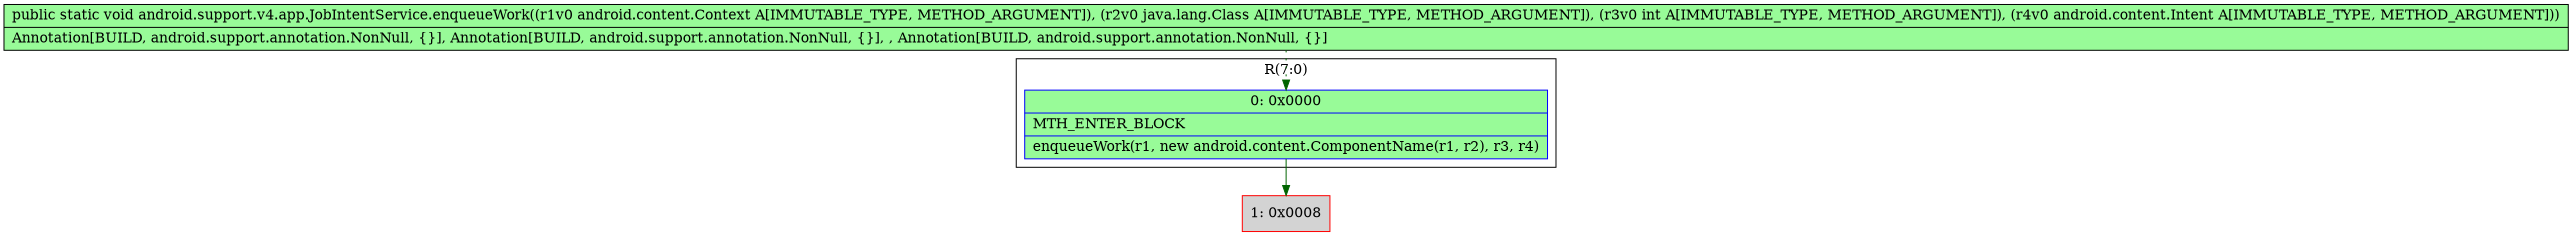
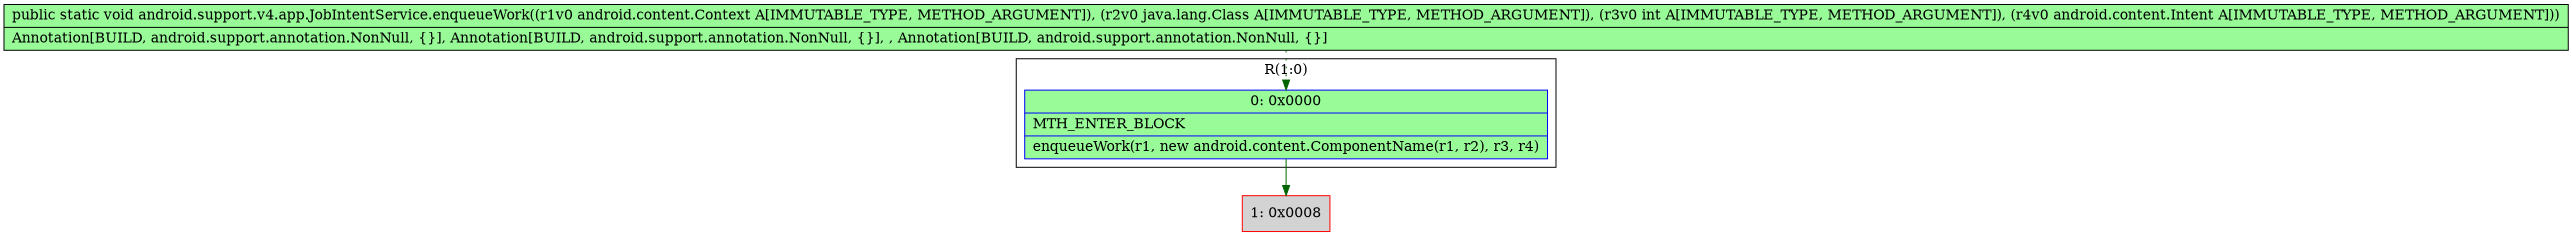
cluster "R(7:0)": label "R(7:0)" -> "R(1:0)"
